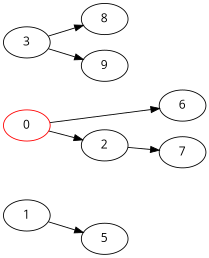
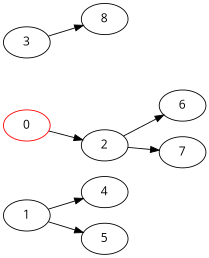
node "9": removed
edge "0" -> "6": now "2" -> "6"
node "4": added
